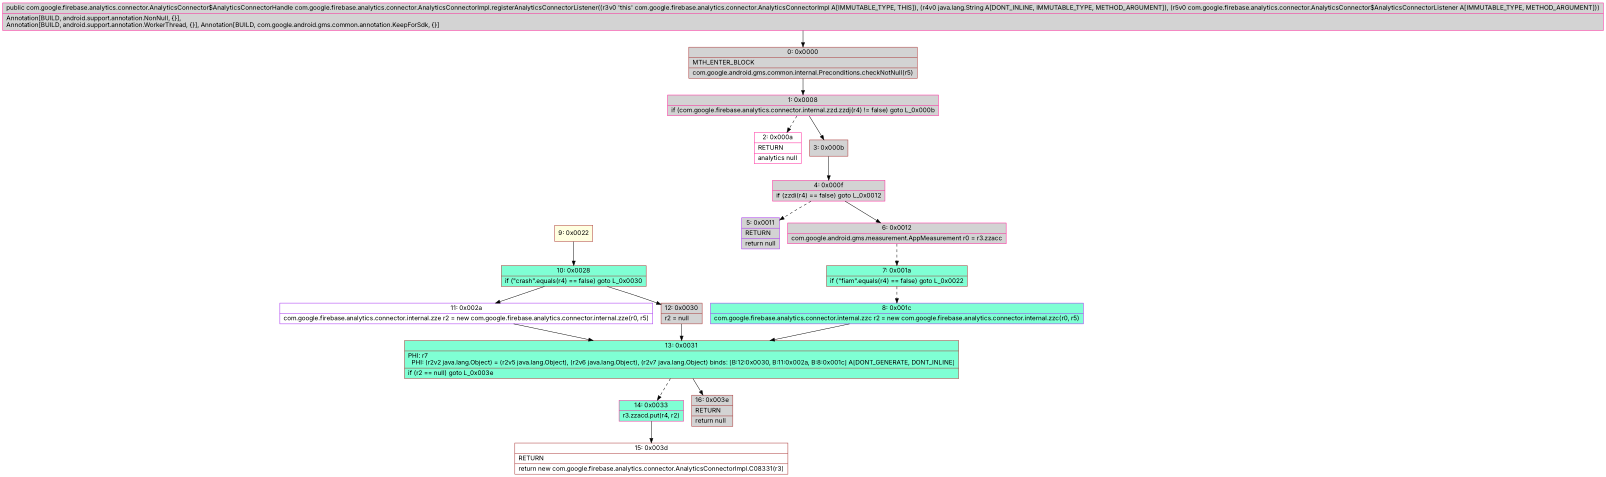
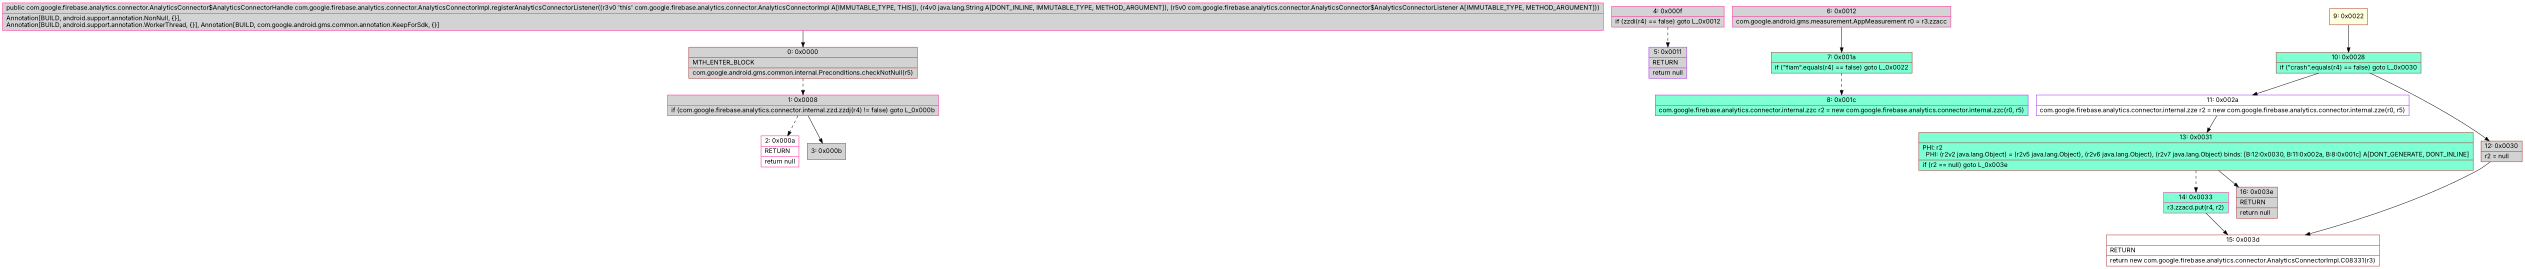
edge "0: 0x0000" -> "1: 0x0008": style solid -> dashed
node "2: 0x000a": text "analytics null" -> "return null"
edge "3: 0x000b" -> "4: 0x000f": removed
edge "4: 0x000f" -> "6: 0x0012": removed
edge "6: 0x0012" -> "7: 0x001a": style dashed -> solid
edge "12: 0x0030" -> "13: 0x0031": now "12: 0x0030" -> "15: 0x003d"
edge "8: 0x001c" -> "13: 0x0031": removed
node "13: 0x0031": text "PHI: r7" -> "PHI: r2"
